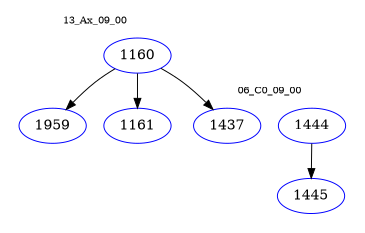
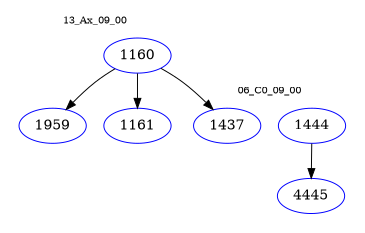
node "1445": label "1445" -> "4445"
